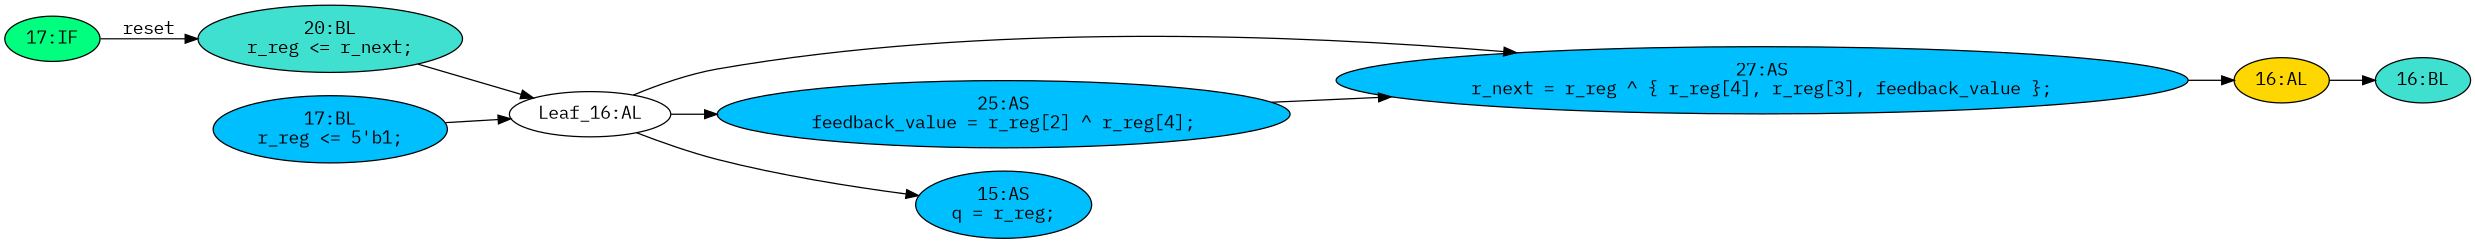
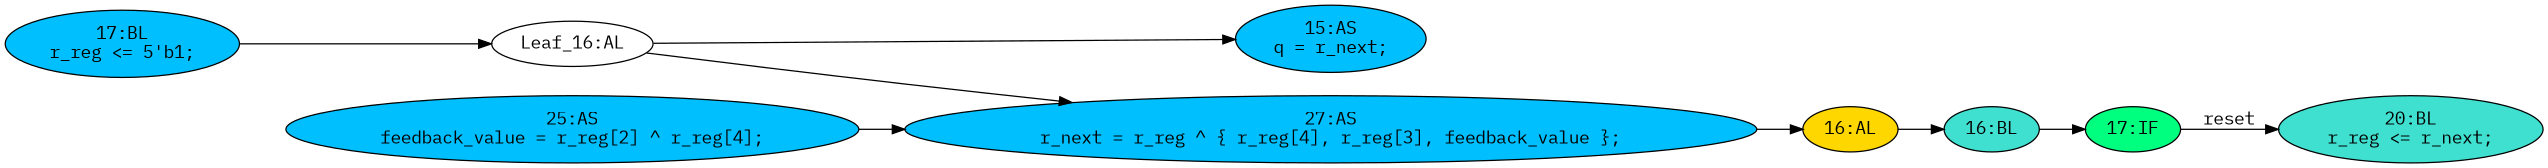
edge "20:BL r_reg <= r_next;" -> "Leaf_16:AL": removed
edge "Leaf_16:AL" -> "25:AS feedback_value = r_reg[2] ^ r_reg[4];": removed
edge "16:BL" -> "17:IF": added
node "15:AS q = r_reg;": label "15:AS q = r_reg;" -> "15:AS q = r_next;"
